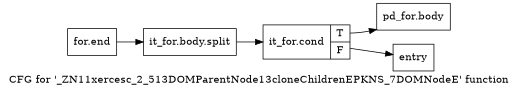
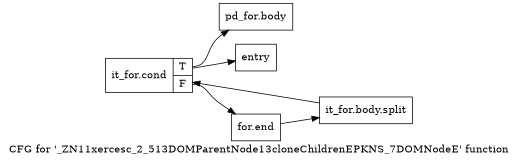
edge "it_for.cond" -> "for.end": added
